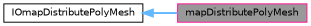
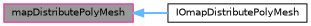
edge "mapDistributePolyMesh" -> "IOmapDistributePolyMesh": reversed
